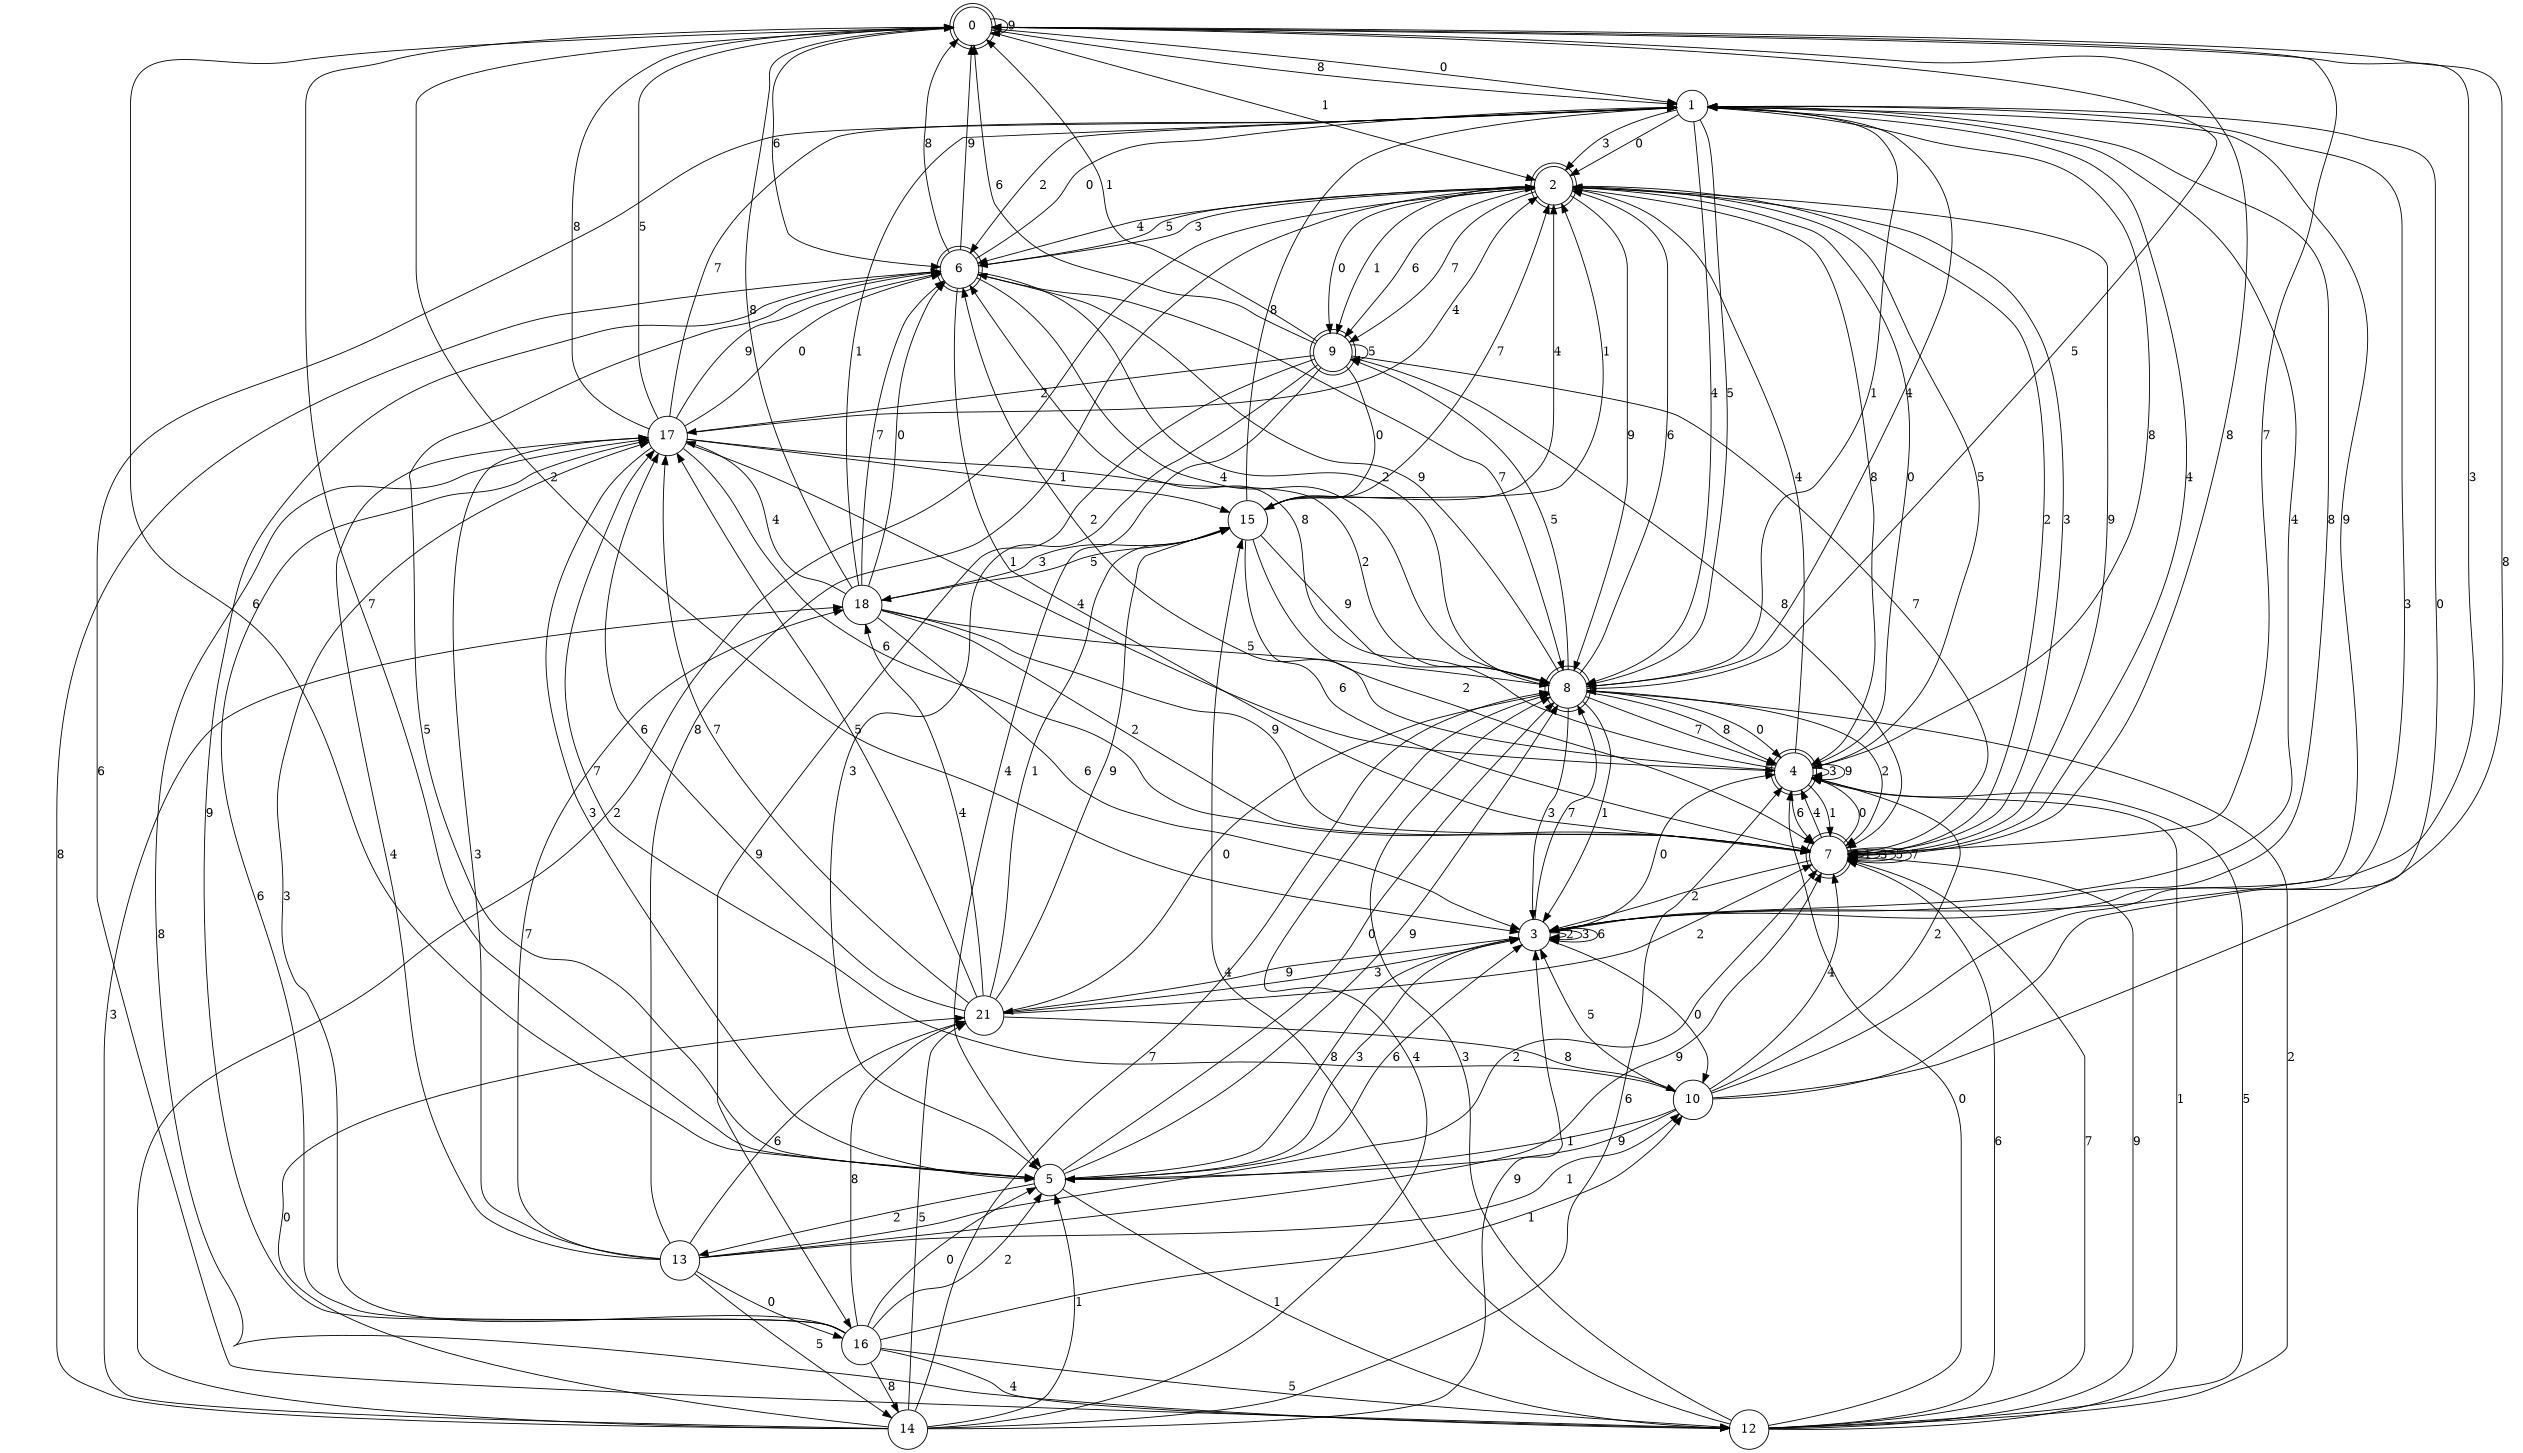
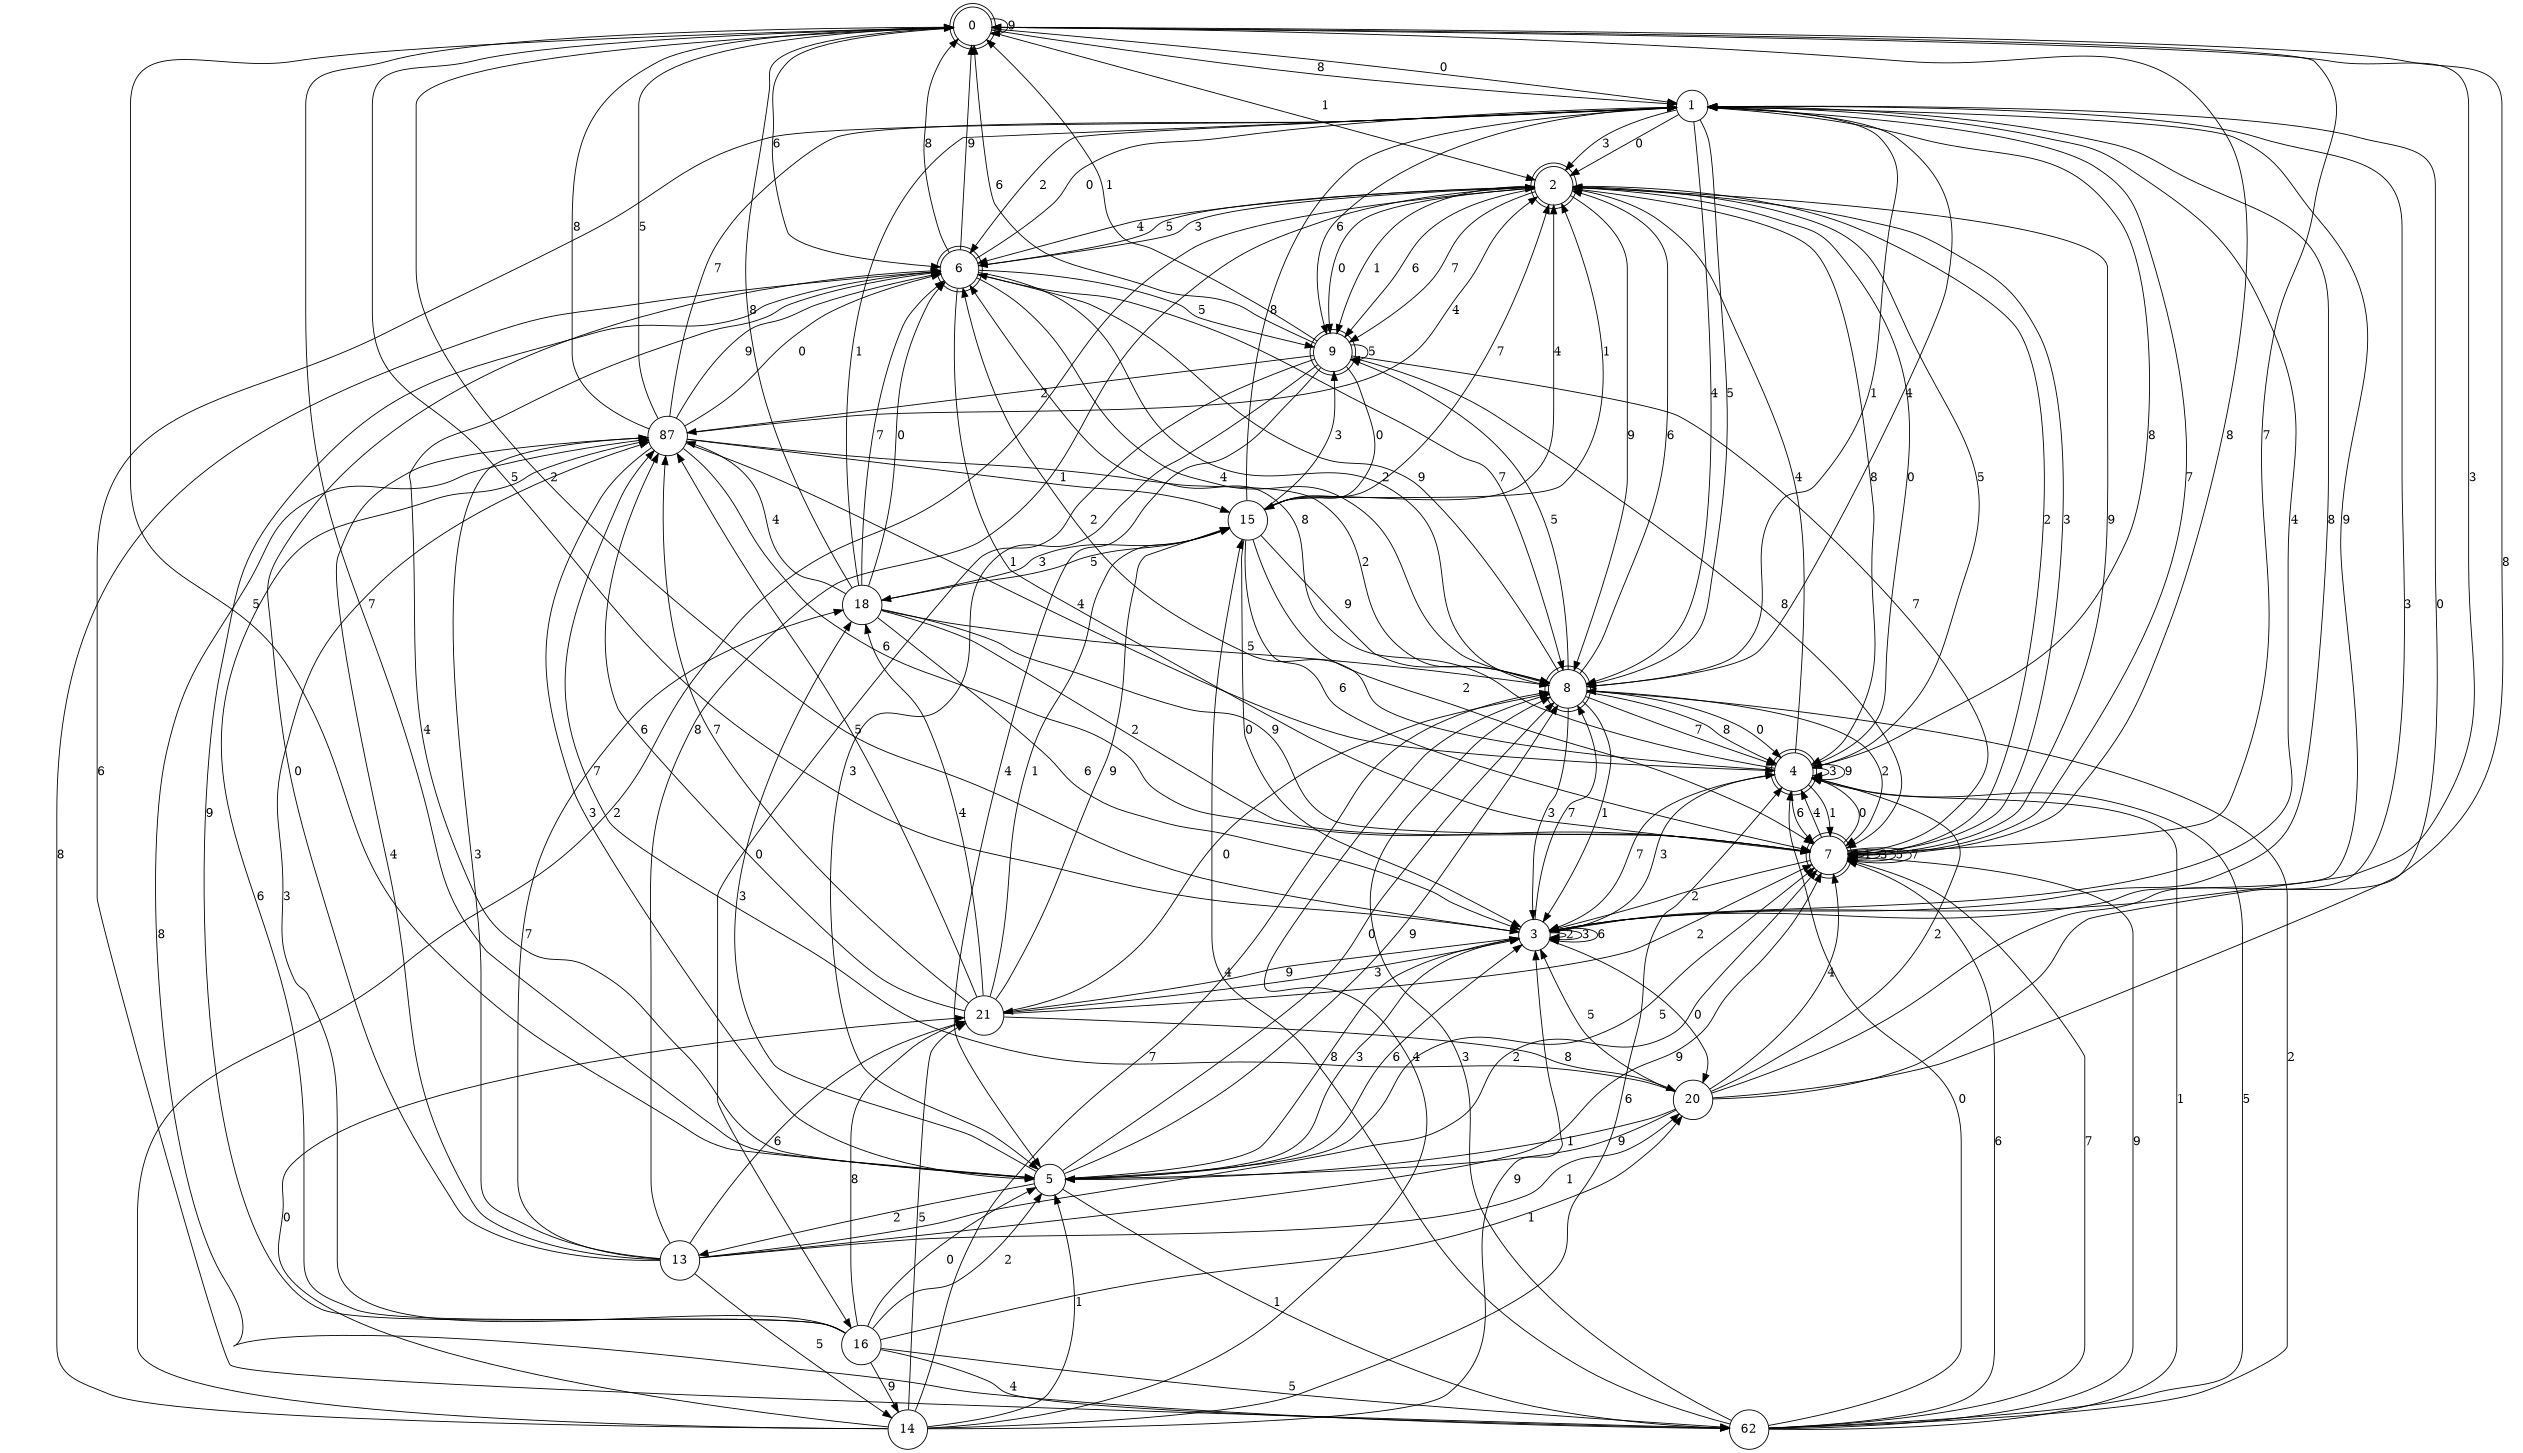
edge "8" -> "0": now "3" -> "0"
edge "1" -> "9": added, label "6"
edge "6" -> "9": added, label "5"
node "17": label "17" -> "87"
edge "15" -> "9": added, label "3"
edge "1" -> "7": label "4" -> "7"
edge "0" -> "5": label "6" -> "5"
edge "5" -> "6": label "5" -> "4"
edge "15" -> "3": added, label "0"
edge "4" -> "3": added, label "7"
edge "9" -> "16": label "9" -> "0"
edge "3" -> "4": label "0" -> "3"
edge "5" -> "7": added, label "5"
node "10": label "10" -> "20"
edge "14" -> "18": now "5" -> "18"
edge "13" -> "16": now "13" -> "6"
edge "16" -> "14": label "8" -> "9"
node "12": label "12" -> "62"
